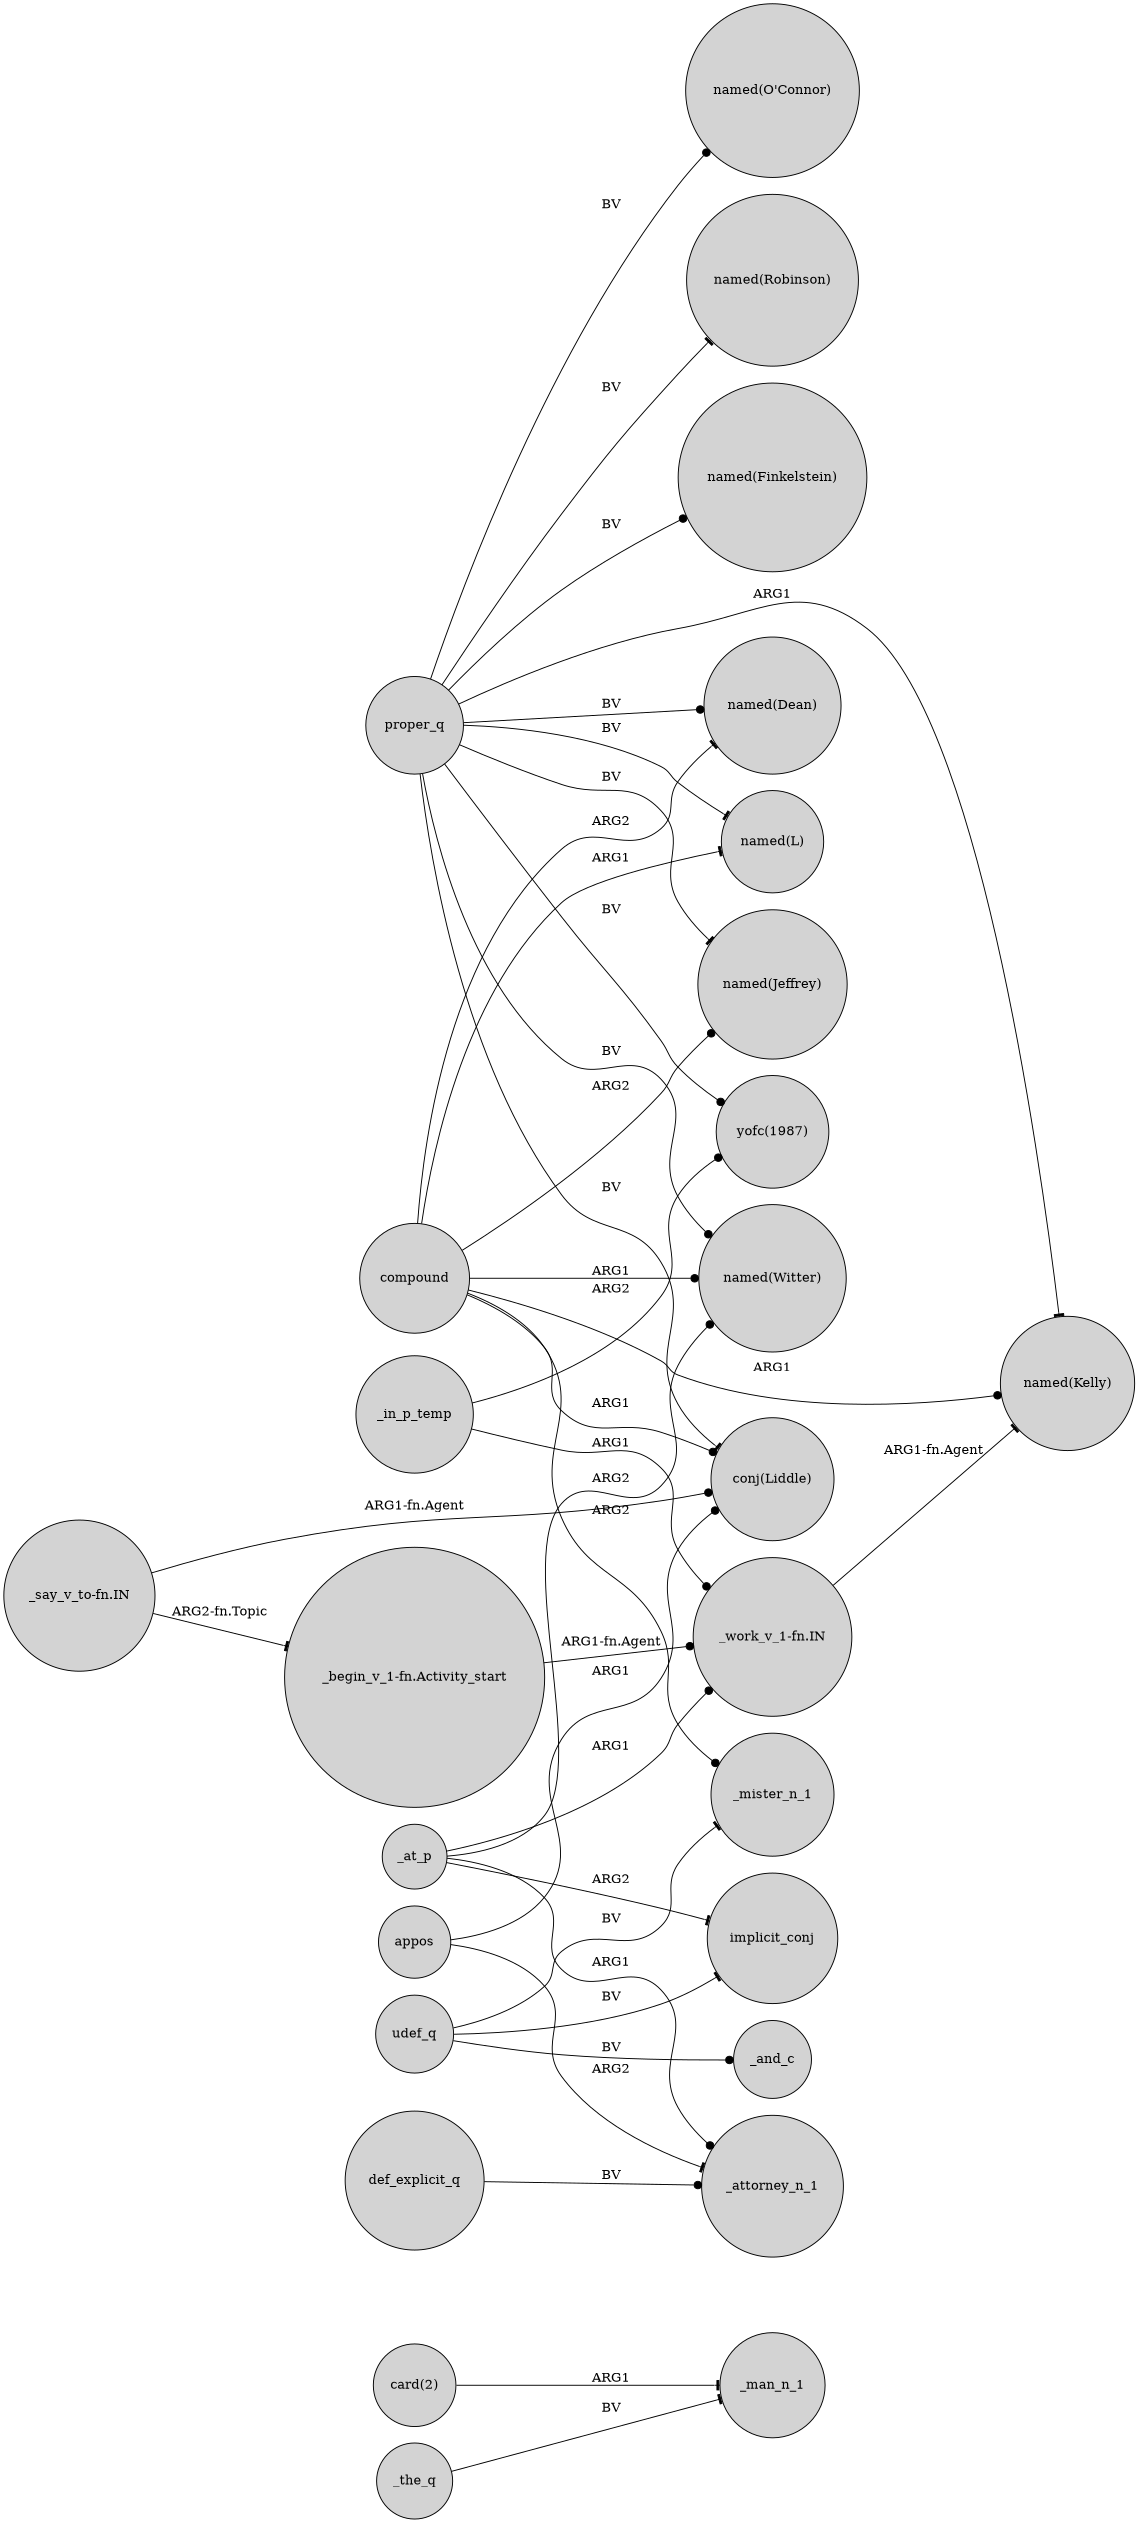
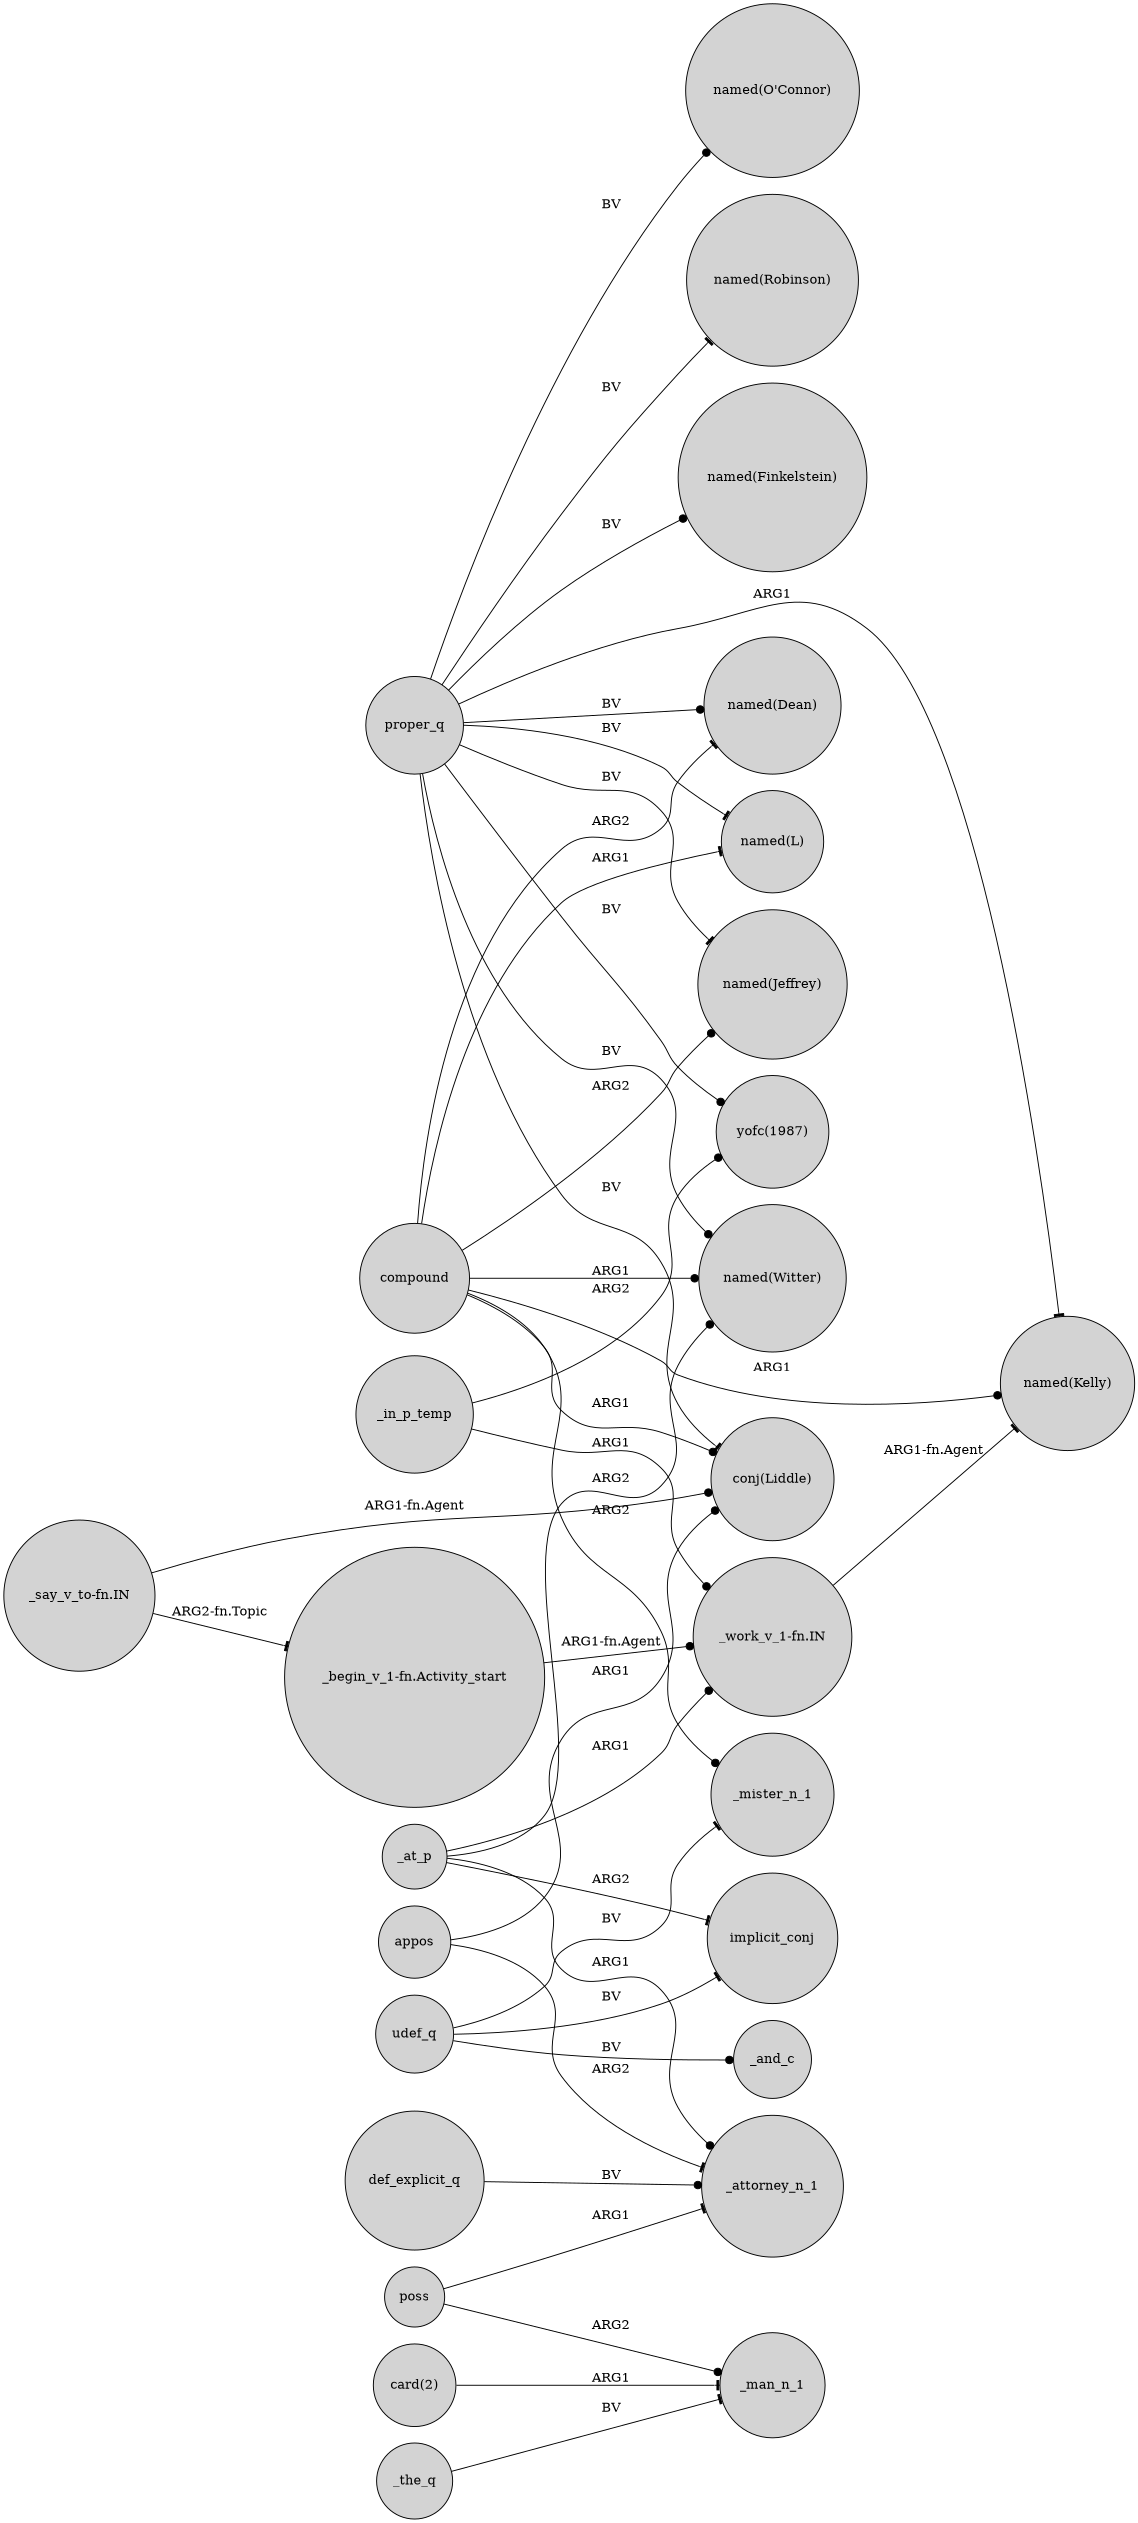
node "poss": added
